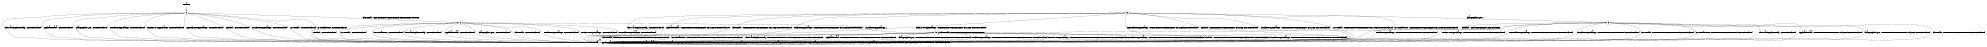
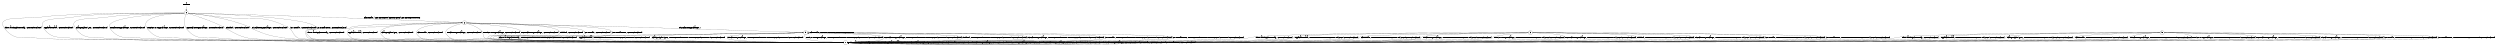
edge "3" -> "9": removed, label "ChangeCipherSpec / -"
edge "9" -> "5": removed, label "Finished / CHANGE_CIPHER_SPEC|FINISHED"
